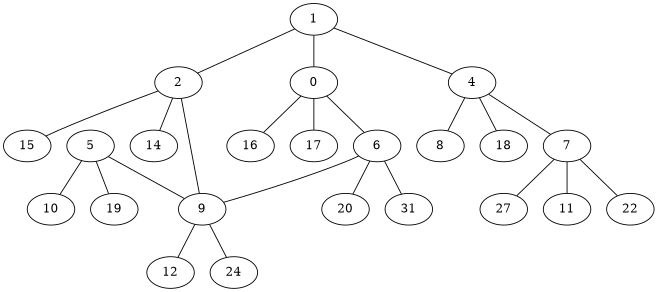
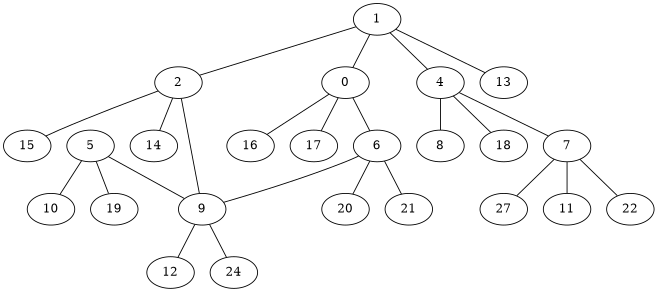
node "13": added
node "31": label "31" -> "21"
